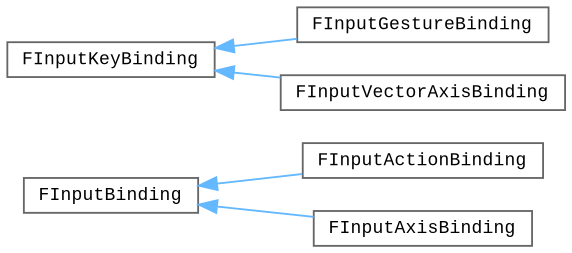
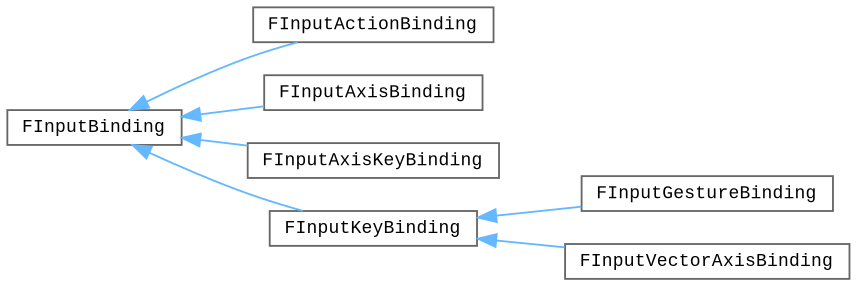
node "FInputAxisKeyBinding": added
edge "FInputKeyBinding" -> "FInputBinding": added
